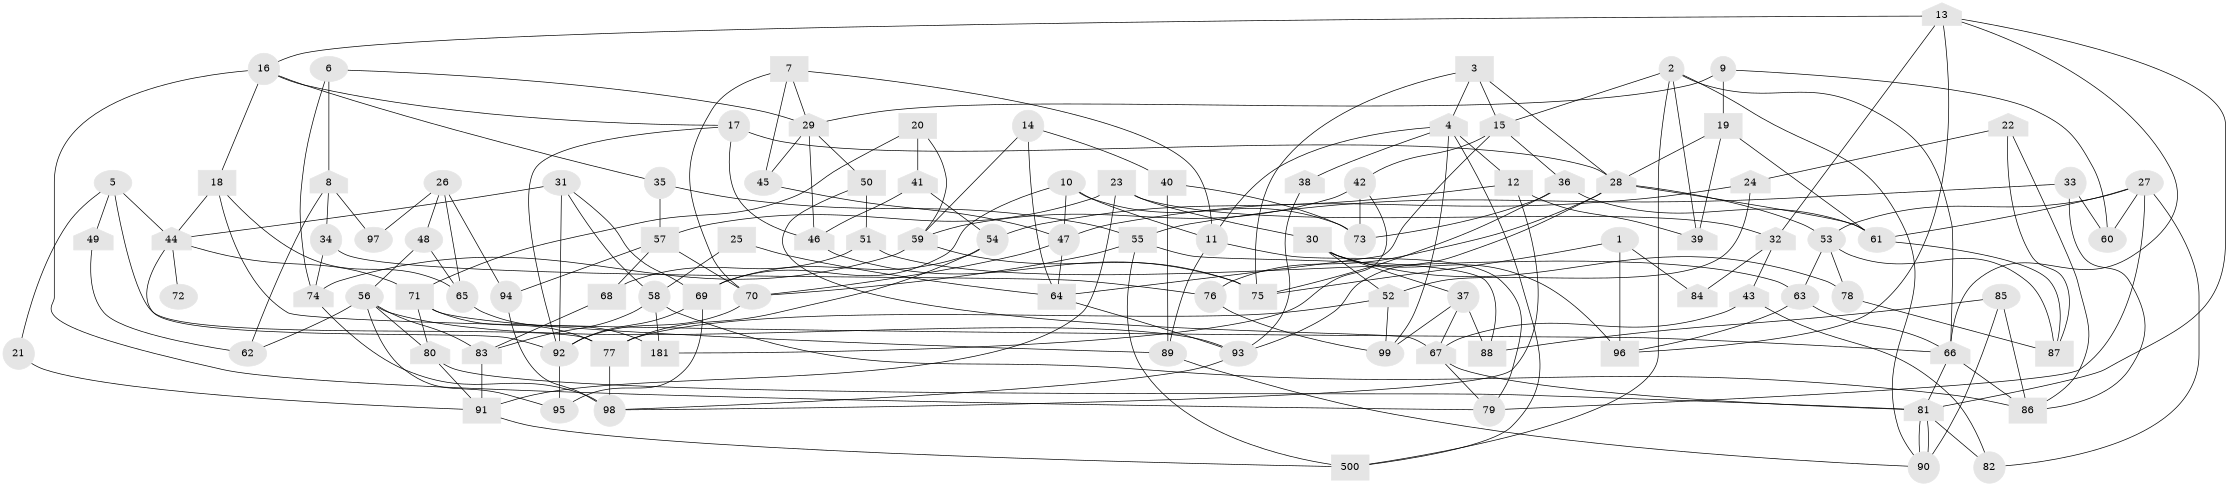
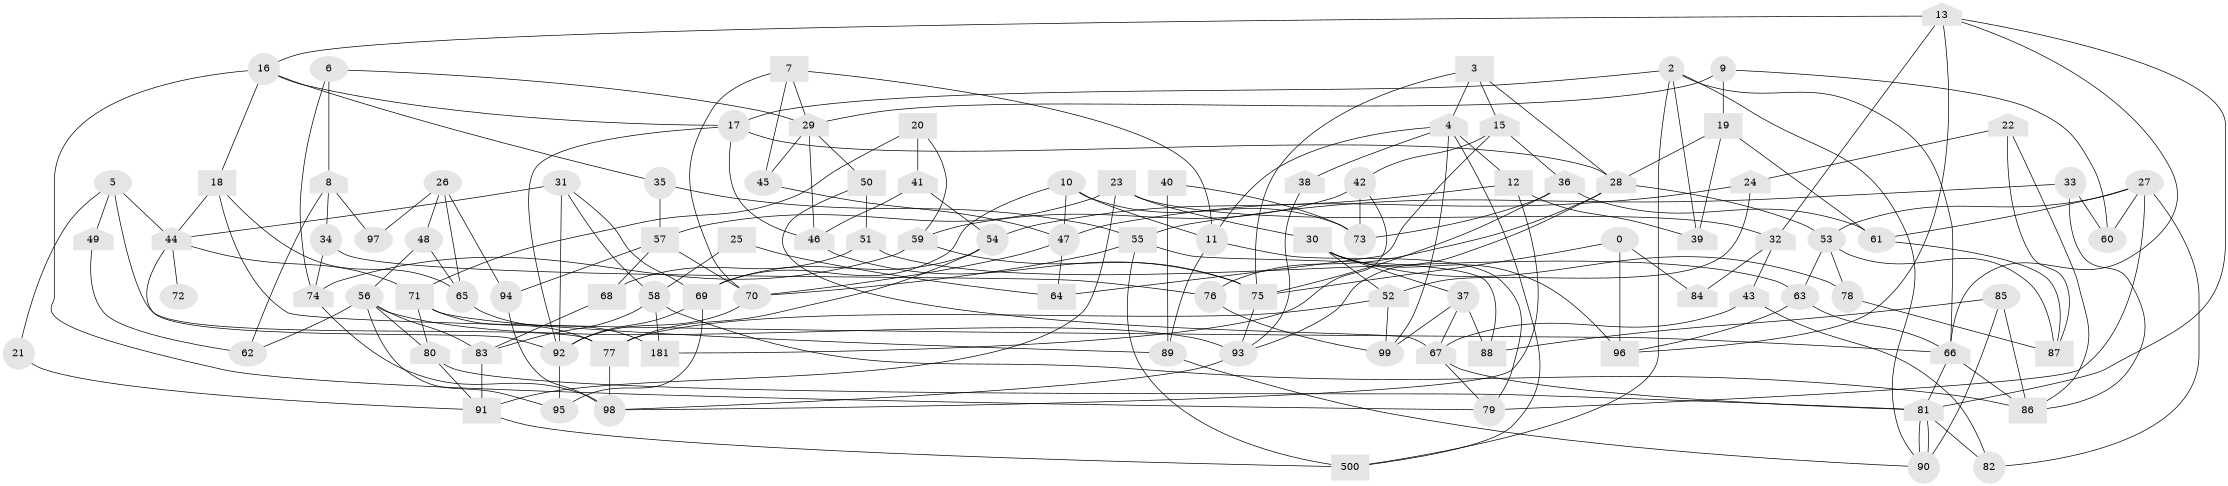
edge "2" -- "15": now "2" -- "17"
node "14": removed
edge "28" -- "61": removed
node "1": label "1" -> "0"
edge "64" -- "93": now "75" -- "93"
